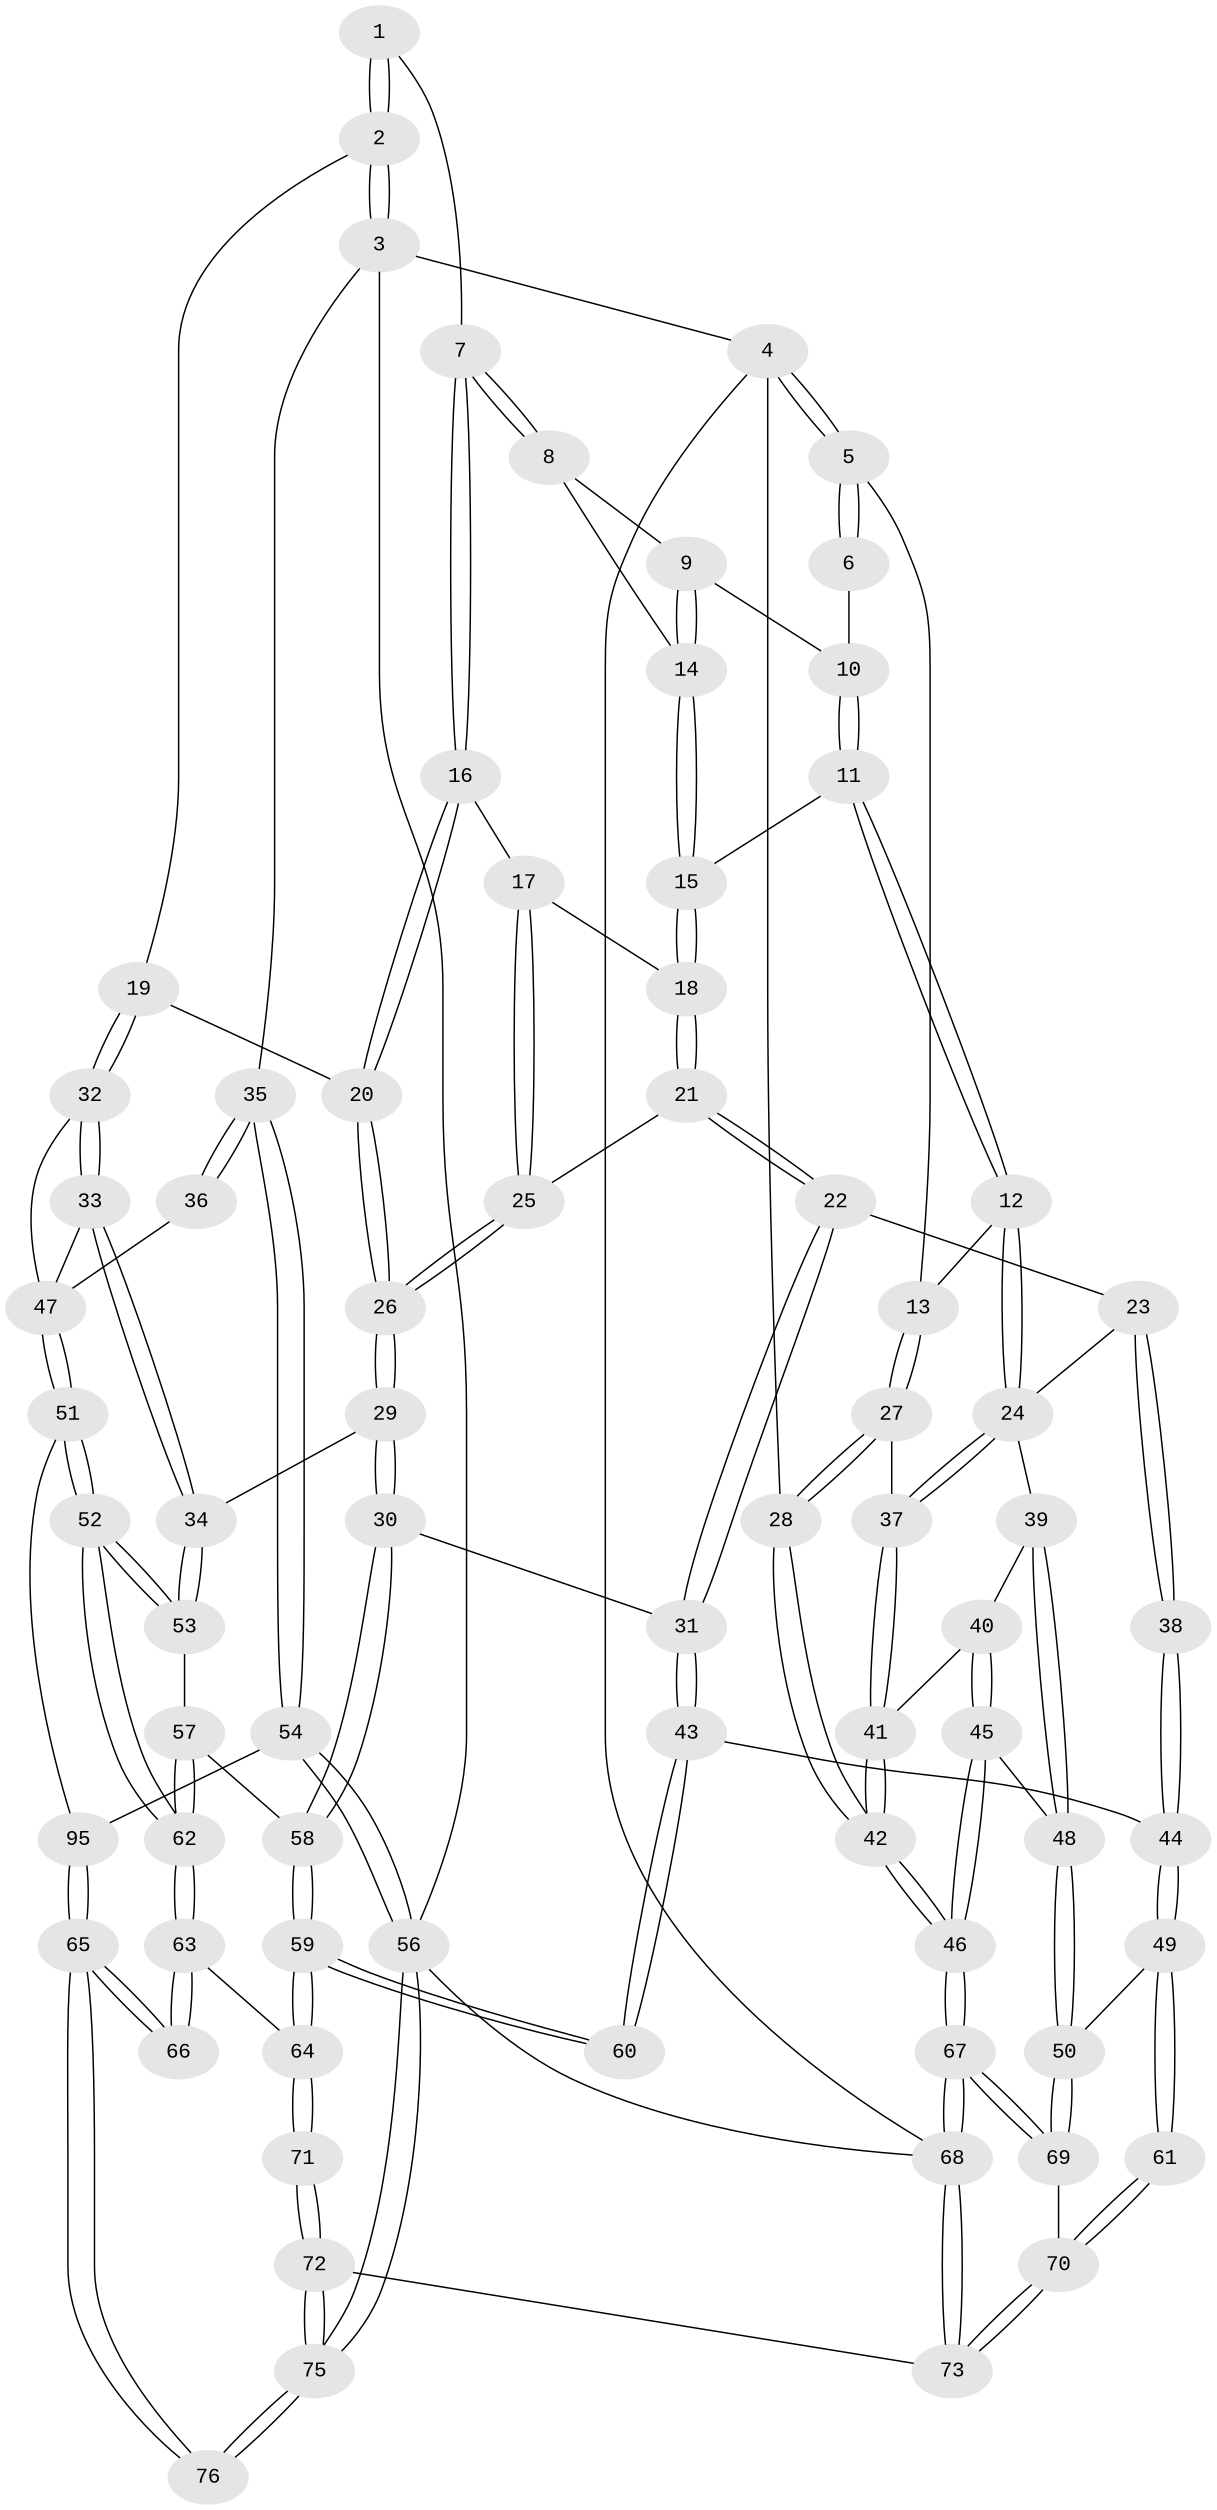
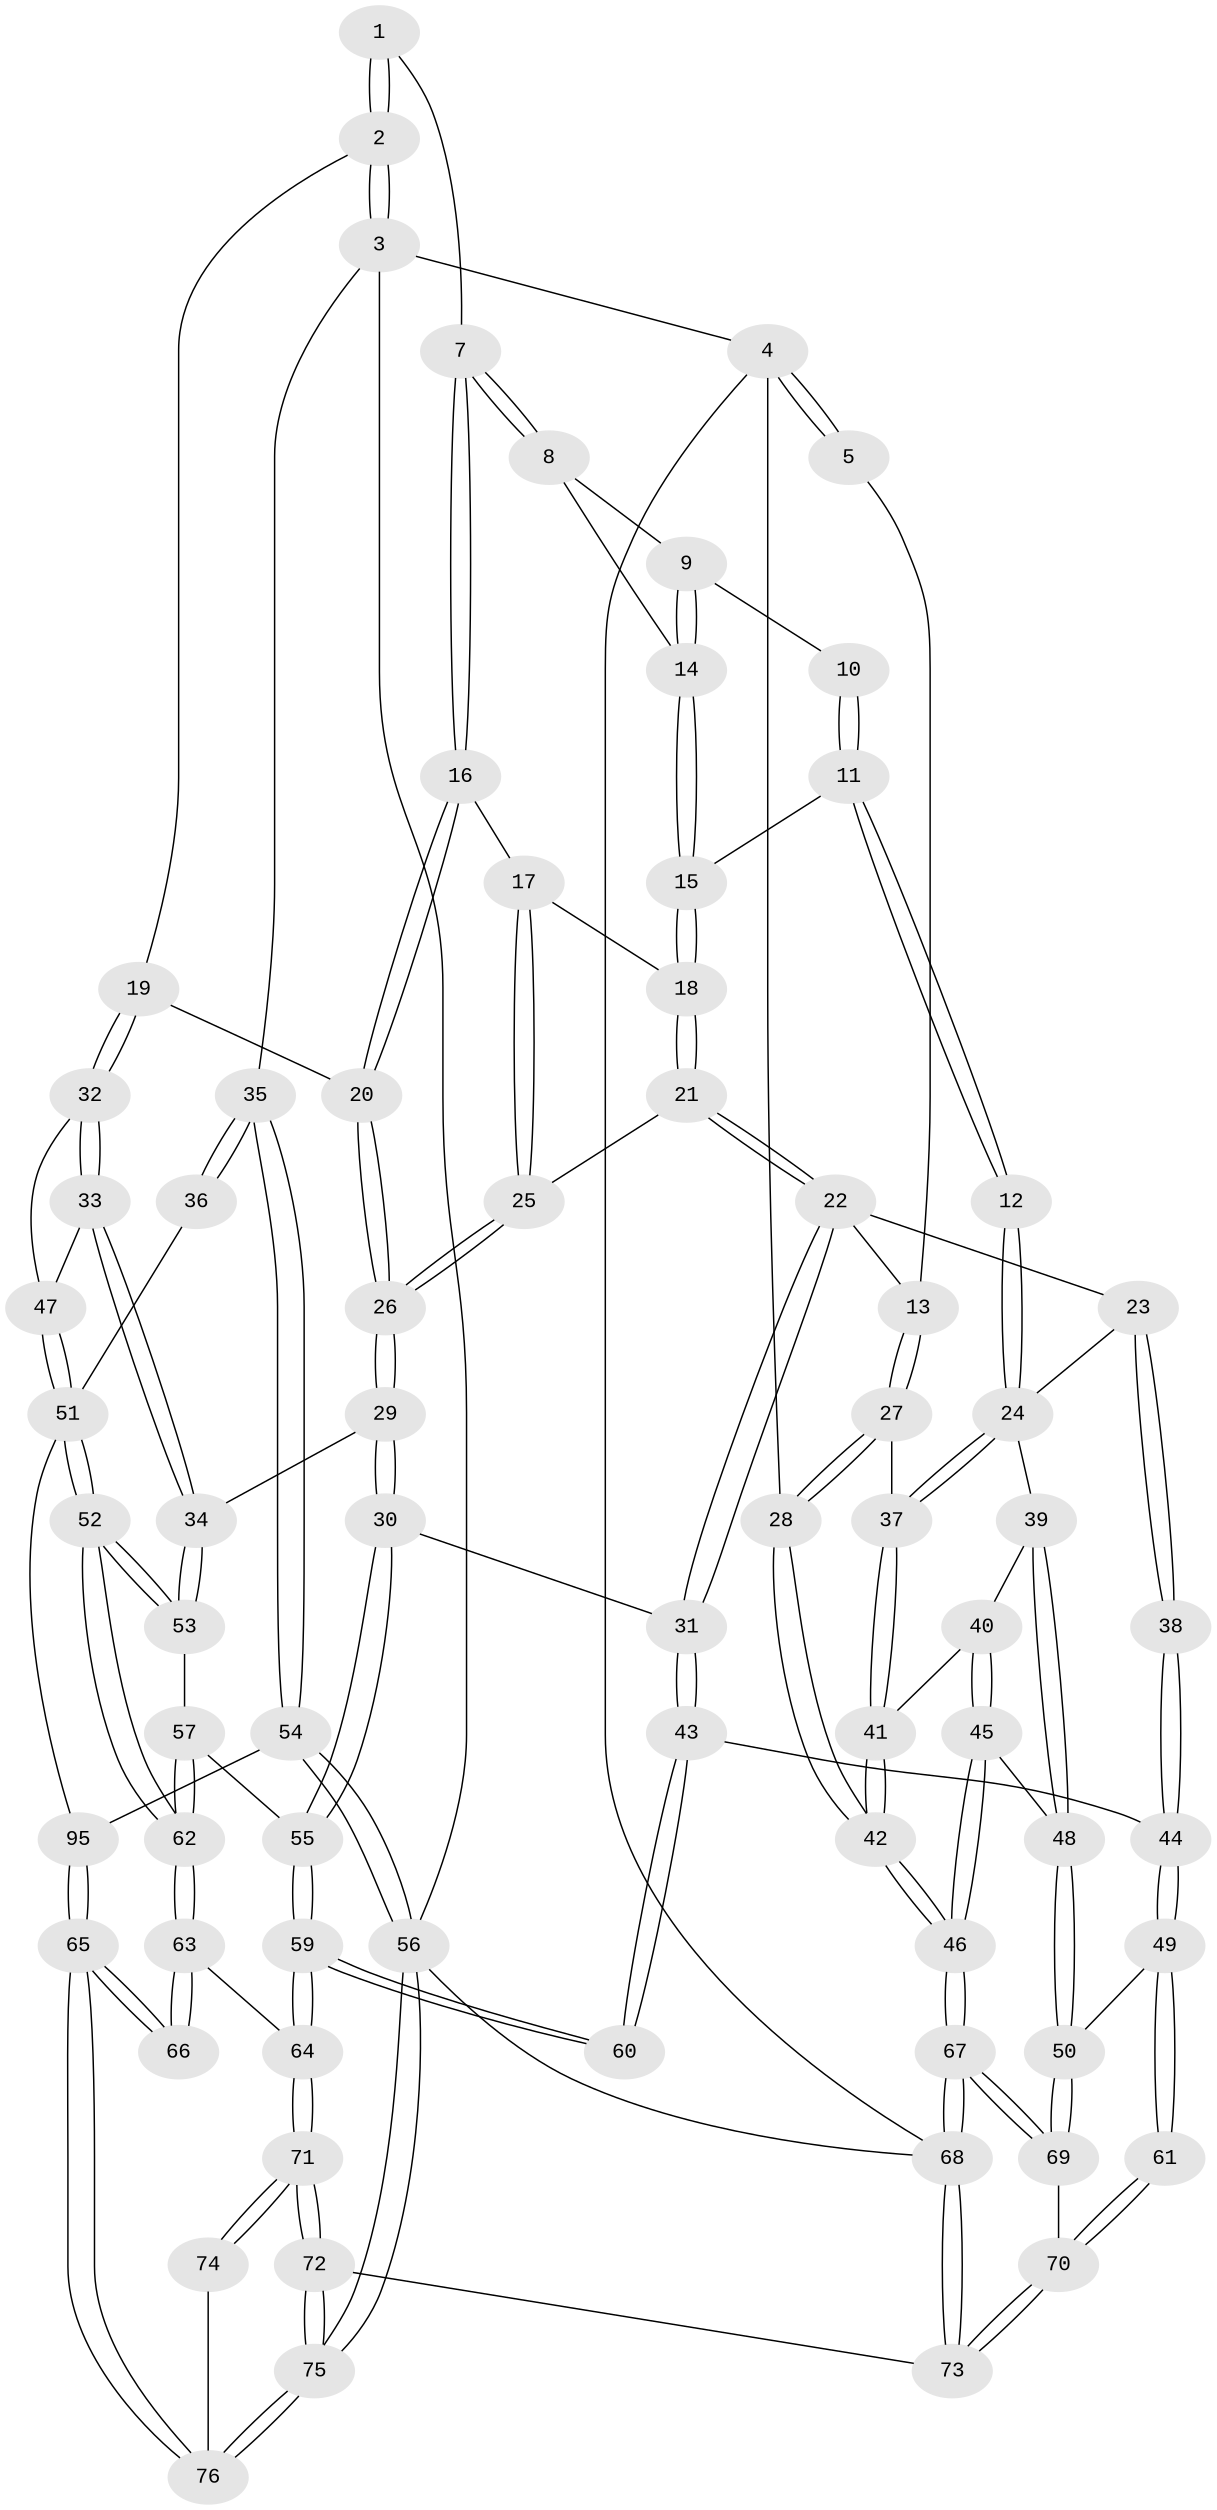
node "6": removed
edge "36" -- "47": now "36" -- "51"
edge "12" -- "13": now "22" -- "13"
node "58": label "58" -> "55"
node "74": added
